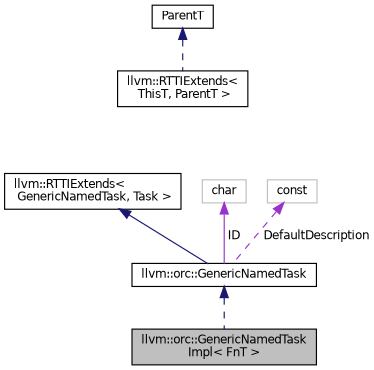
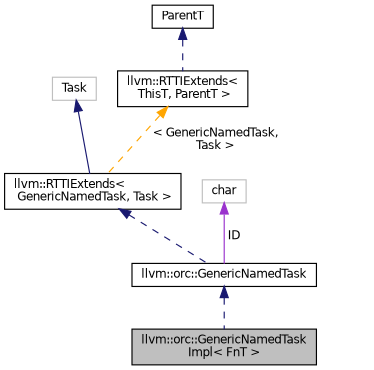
node "Task": added
edge "llvm::RTTIExtends< GenericNamedTask, Task >" -> "llvm::RTTIExtends< ThisT, ParentT >": added, label "< GenericNamedTask, Task >"
node "const": removed
edge "llvm::orc::GenericNamedTask" -> "llvm::RTTIExtends< GenericNamedTask, Task >": style solid -> dashed
